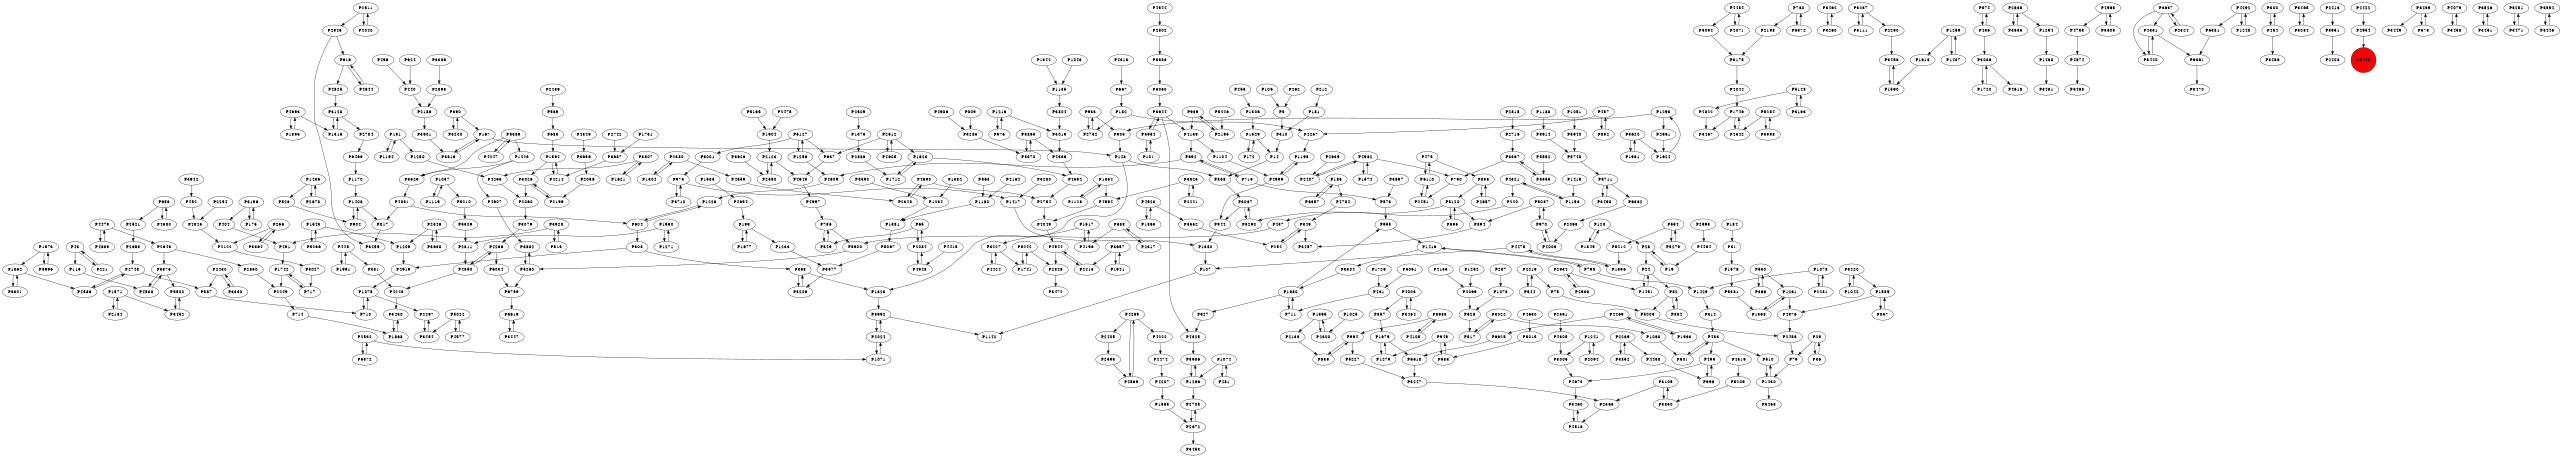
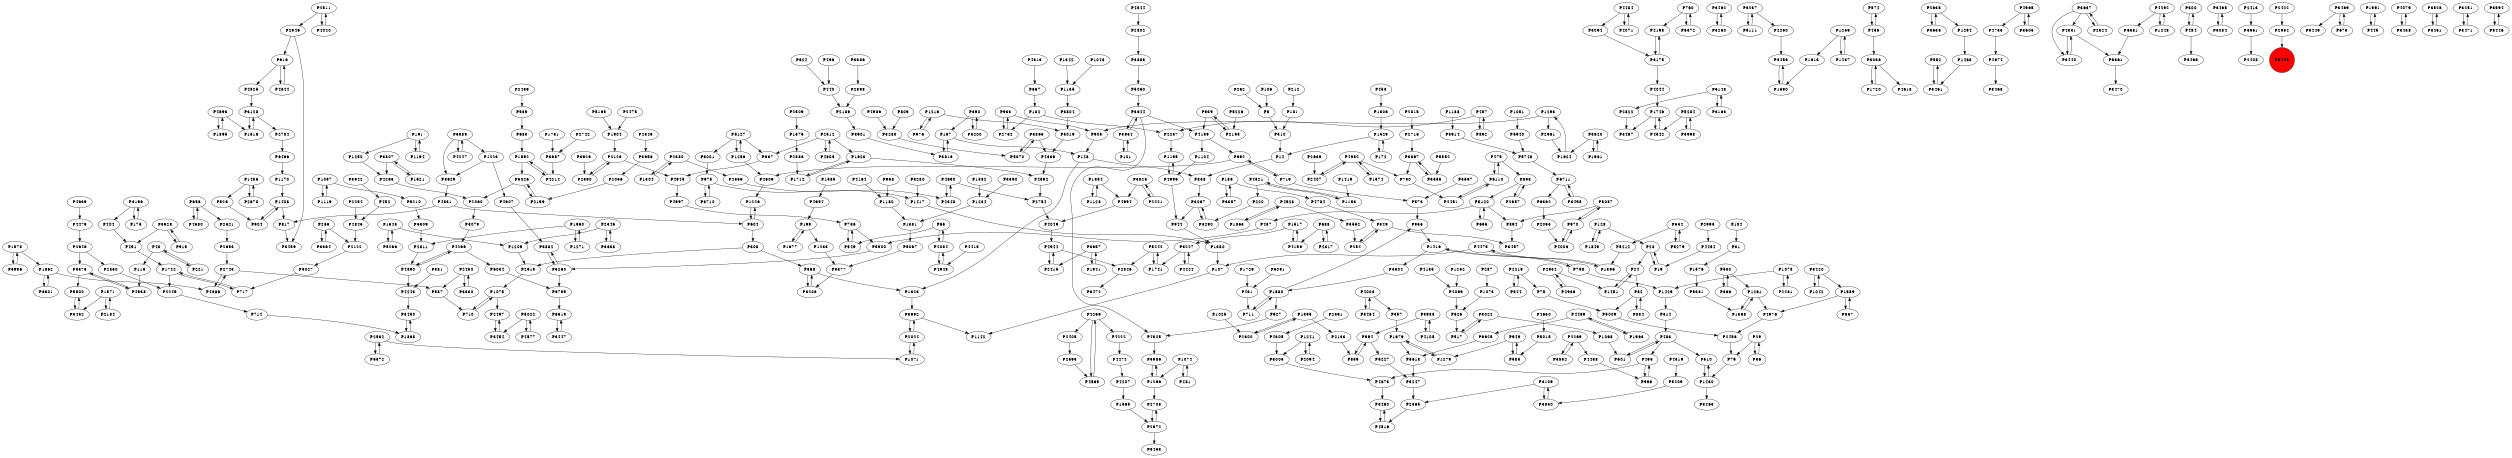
edge "P3175" -> "P2198": added
node "P552": added
edge "P4479" -> "P4639": removed
edge "P445" -> "P381": removed
